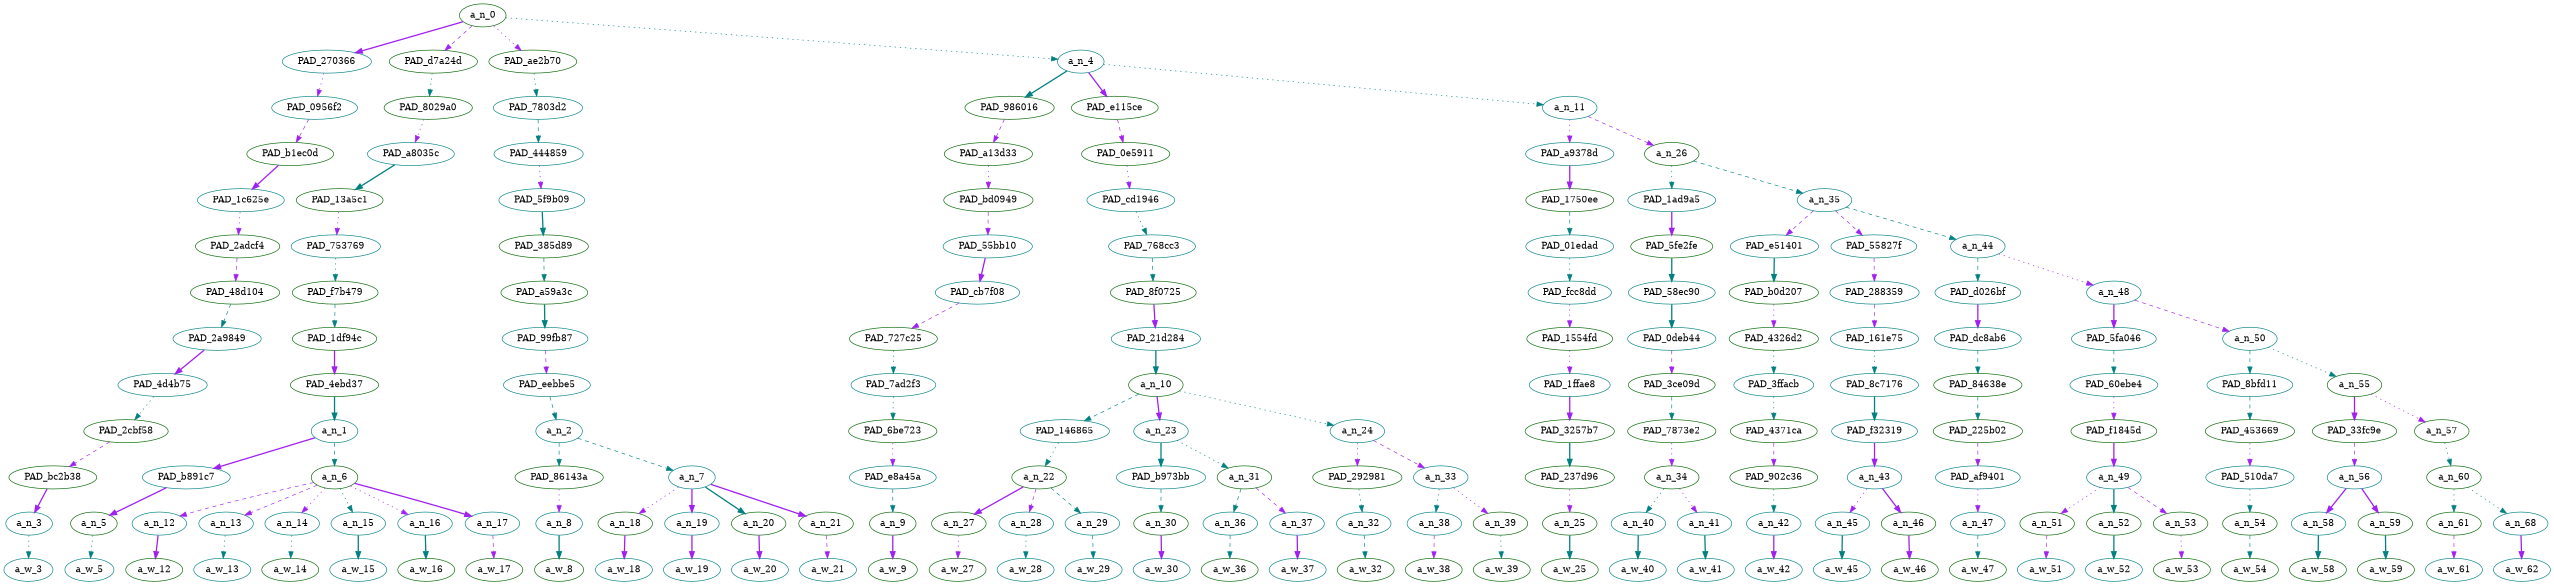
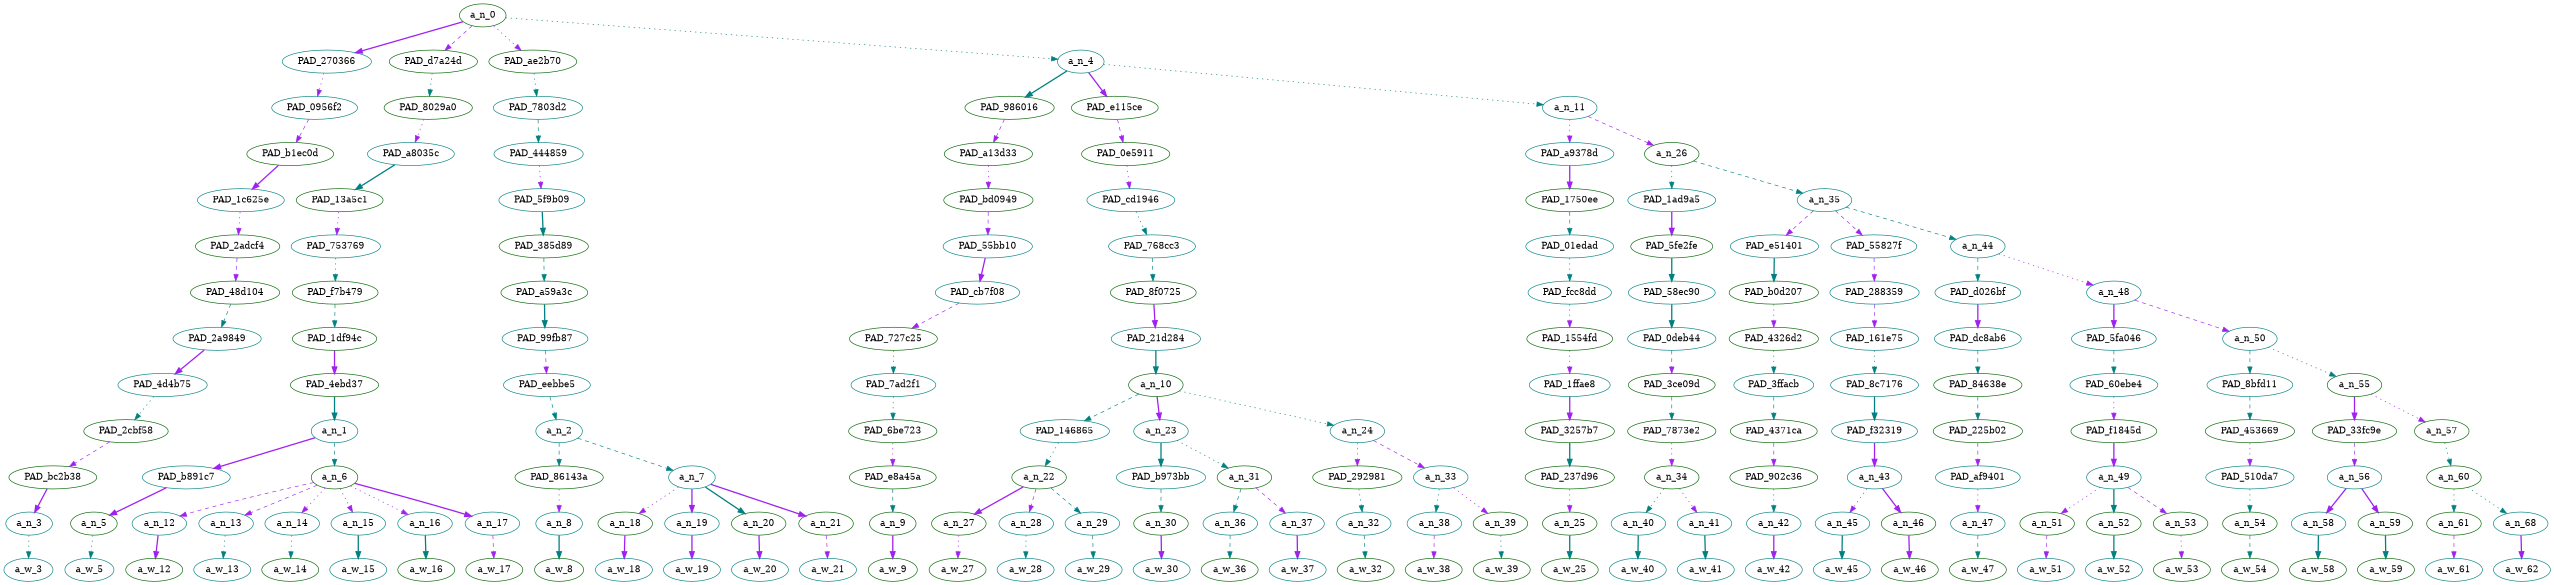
node "PAD_7ad2f3": label "PAD_7ad2f3" -> "PAD_7ad2f1"
edge "PAD_3ffacb" -> "PAD_4371ca": style dotted -> dashed
node "PAD_e8a45a": color teal -> darkgreen
edge "a_n_6" -> "a_n_15": color teal -> purple
